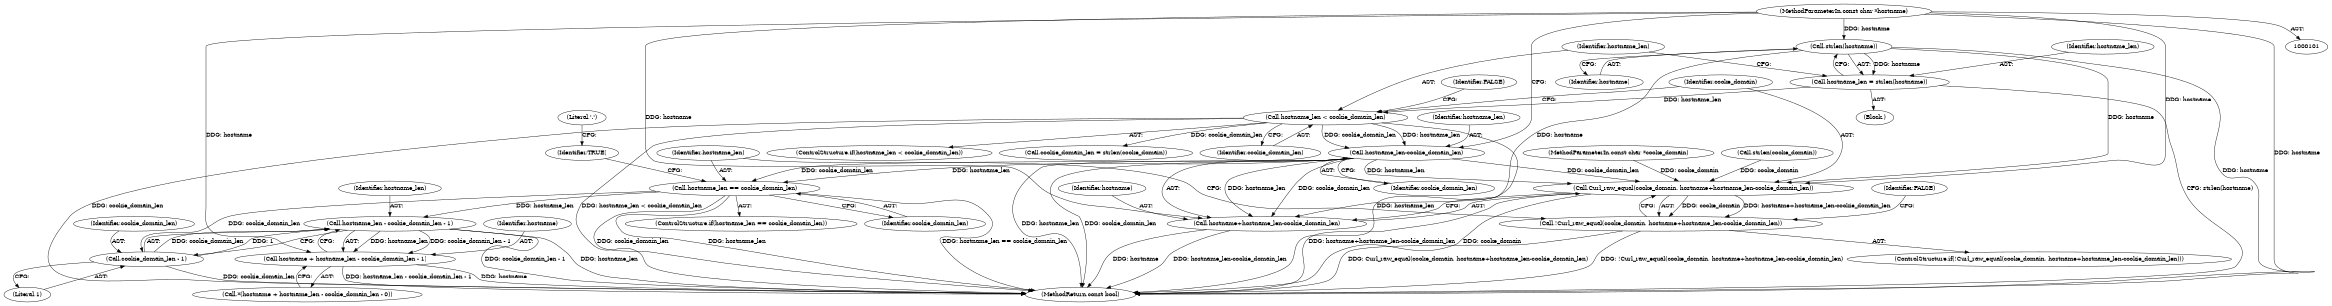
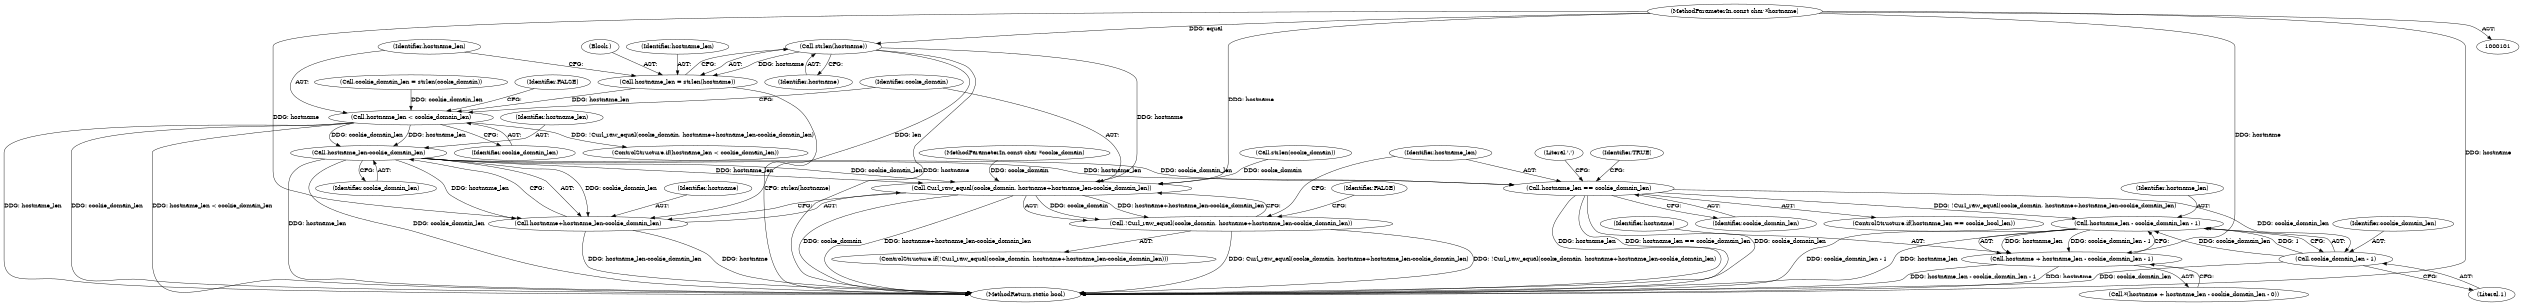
edge "(MethodParameterIn,const char *hostname)" -> "(Call,hostname_len-cookie_domain_len)": now "(Call,hostname+hostname_len-cookie_domain_len)" -> "(Call,hostname_len-cookie_domain_len)"
edge "(MethodParameterIn,const char *hostname)" -> "(Call,strlen(hostname))": label "DDG: hostname" -> "DDG: equal"
edge "(Call,hostname_len = strlen(hostname))" -> "(Block,)": reversed
edge "(Call,hostname_len < cookie_domain_len)" -> "(Call,cookie_domain_len = strlen(cooke_domain))": reversed
edge "(Literal,'.')" -> "(Identifier,TRUE)": now "(Literal,'.')" -> "(Call,hostname_len == cookie_domain_len)"
edge "(Call,hostname_len < cookie_domain_len)" -> "(ControlStructure,if(hostname_len < cookie_domain_len))": label "AST: " -> "DDG: !Curl_raw_equal(cooke_domain, hostname+hostname_len-cookie_domain_len)"
edge "(Call,strlen(hostname))" -> "(Call,hostname+hostname_len-cookie_domain_len)": label "DDG: hostname" -> "DDG: len"
edge "(Call,hostname_len == cookie_domain_len)" -> "(Call,hostname_len - cookie_domain_len - 1)": label "DDG: hostname_len" -> "DDG: !Curl_raw_equal(cooke_domain, hostname+hostname_len-cookie_domain_len)"
node "(ControlStructure,if(hostname_len == cookie_domain_len))": label "(ControlStructure,if(hostname_len == cookie_domain_len))" -> "(ControlStructure,if(hostname_len == cookie_bool_len))"
node "(MethodReturn,const bool)": label "(MethodReturn,const bool)" -> "(MethodReturn,static bool)"
